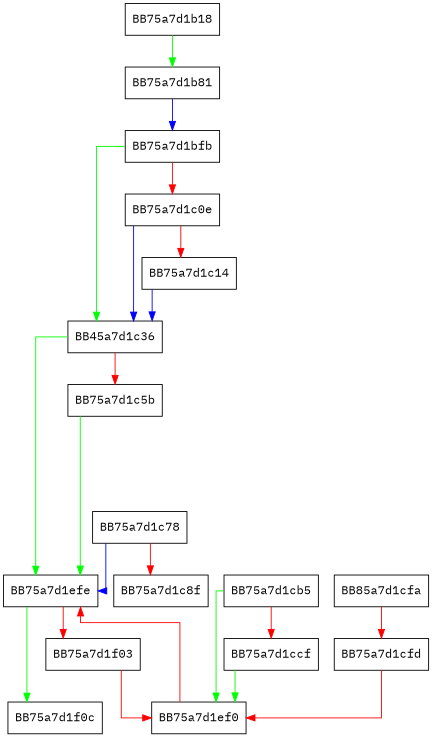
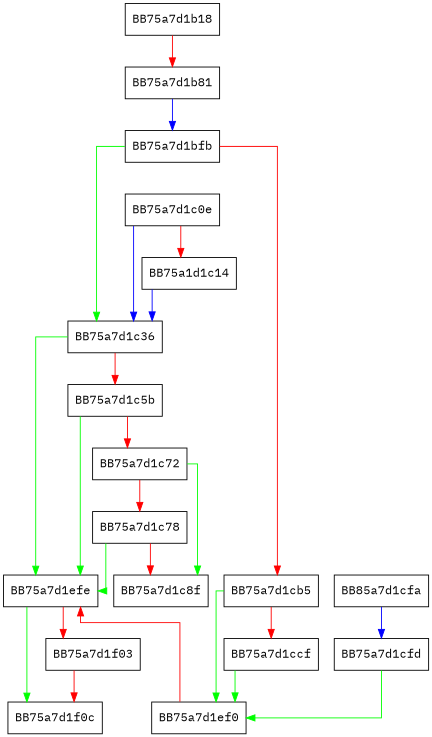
edge "BB75a7d1b18" -> "BB75a7d1b81": color green -> red
edge "BB75a7d1bfb" -> "BB75a7d1c0e": now "BB75a7d1bfb" -> "BB75a7d1cb5"
node "BB75a7d1c14": label "BB75a7d1c14" -> "BB75a1d1c14"
node "BB45a7d1c36": label "BB45a7d1c36" -> "BB75a7d1c36"
node "BB75a7d1c72": added
edge "BB75a7d1c78" -> "BB75a7d1efe": color blue -> green
edge "BB85a7d1cfa" -> "BB75a7d1cfd": color red -> blue
edge "BB75a7d1f03" -> "BB75a7d1ef0": now "BB75a7d1f03" -> "BB75a7d1f0c"
edge "BB75a7d1cfd" -> "BB75a7d1ef0": color red -> green
